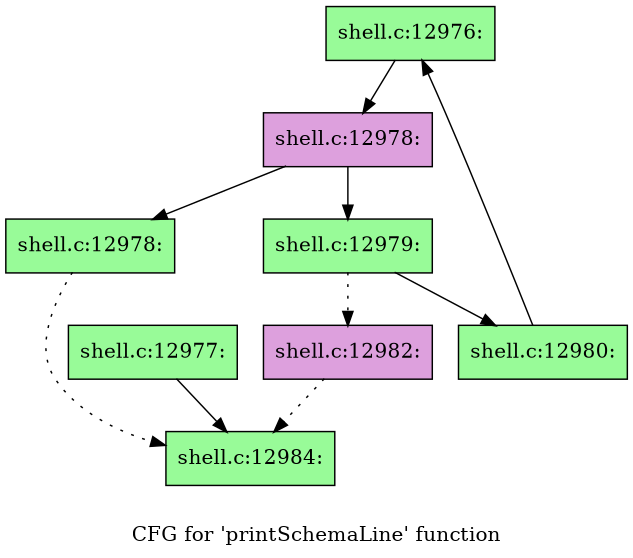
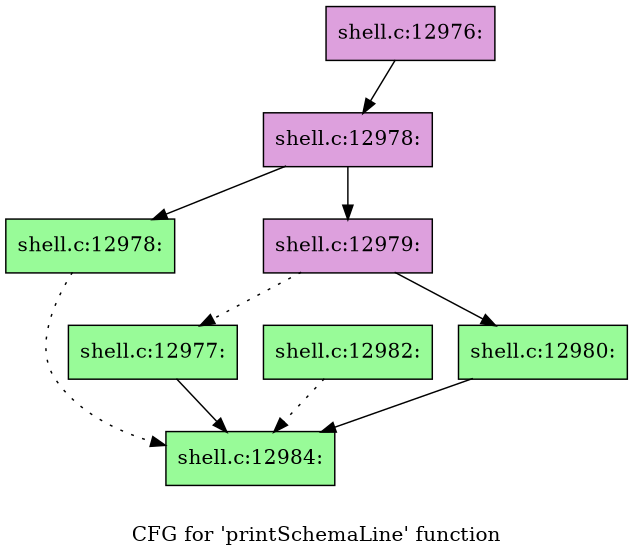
node "shell.c:12976:": fillcolor palegreen -> plum
edge "shell.c:12980:" -> "shell.c:12976:": now "shell.c:12980:" -> "shell.c:12984:"
node "shell.c:12979:": fillcolor palegreen -> plum
edge "shell.c:12979:" -> "shell.c:12982:": now "shell.c:12979:" -> "shell.c:12977:"
node "shell.c:12982:": fillcolor plum -> palegreen
